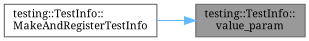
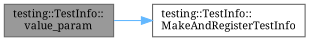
edge "testing::TestInfo:: MakeAndRegisterTestInfo" -> "testing::TestInfo:: value_param": reversed
